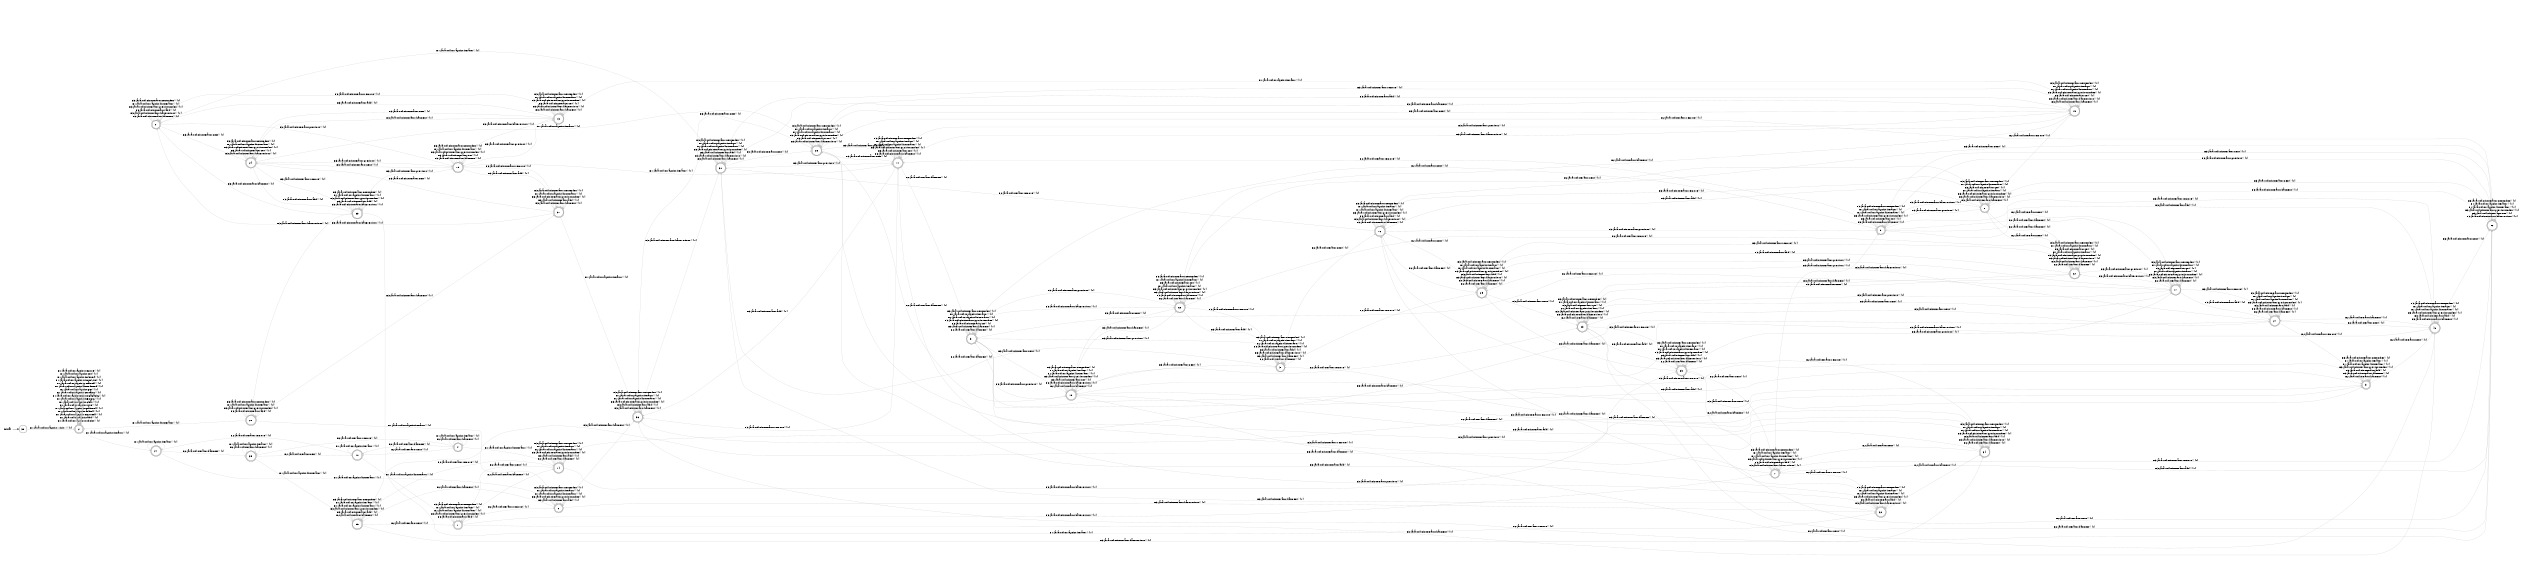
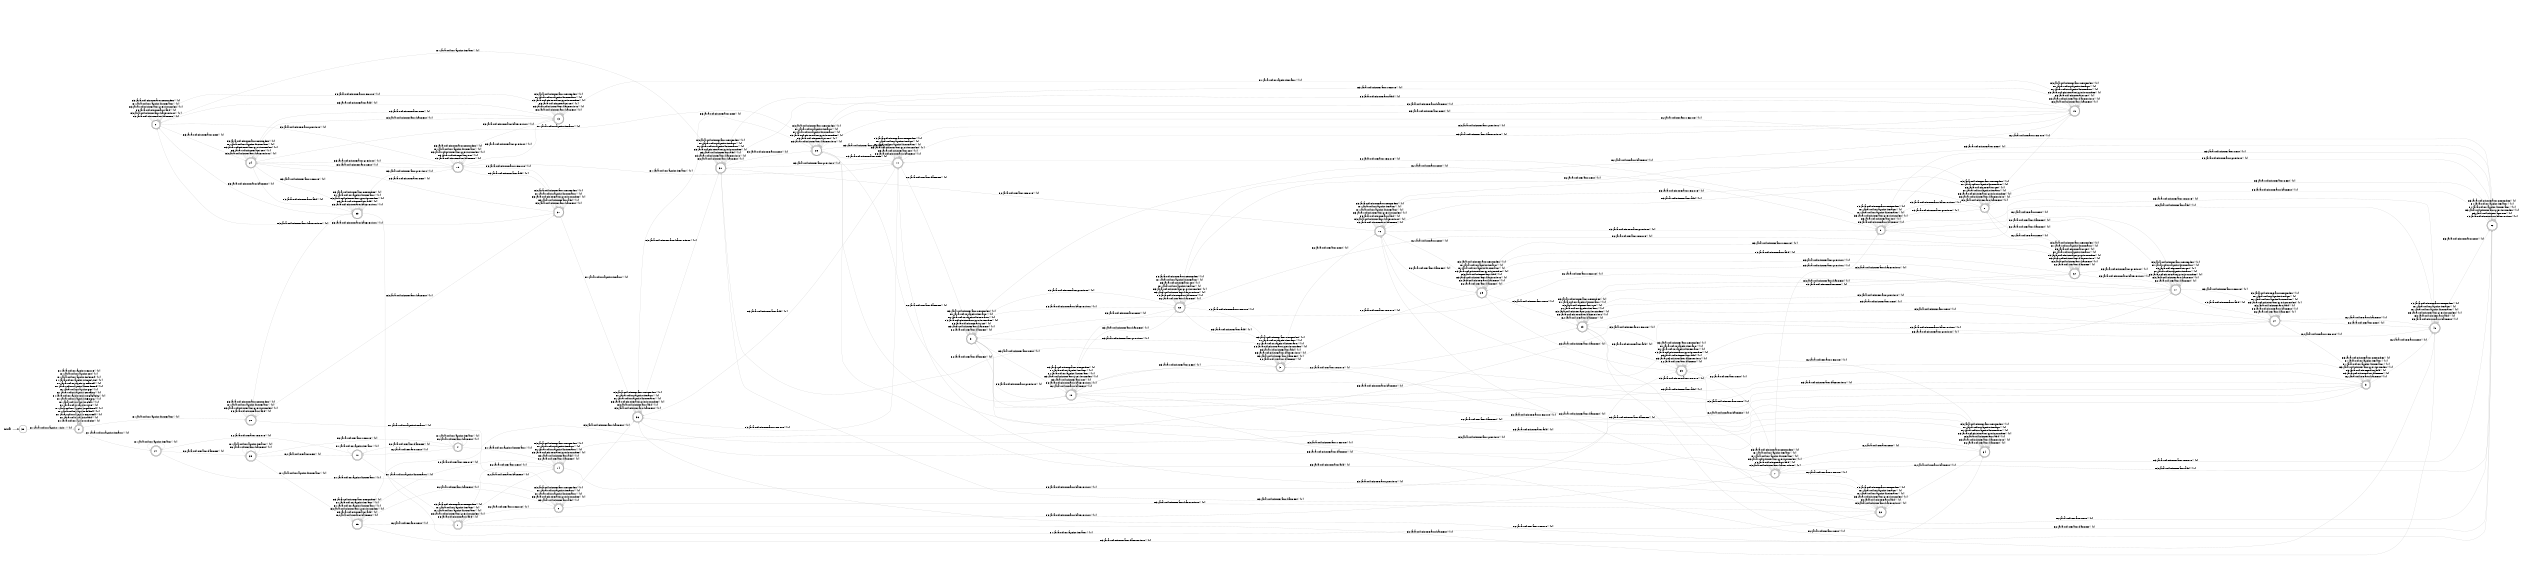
edge "9" -> "3": added, label "#3.java.util.ListIterator.hasPrevious() [1]"
edge "20" -> "2": reversed
